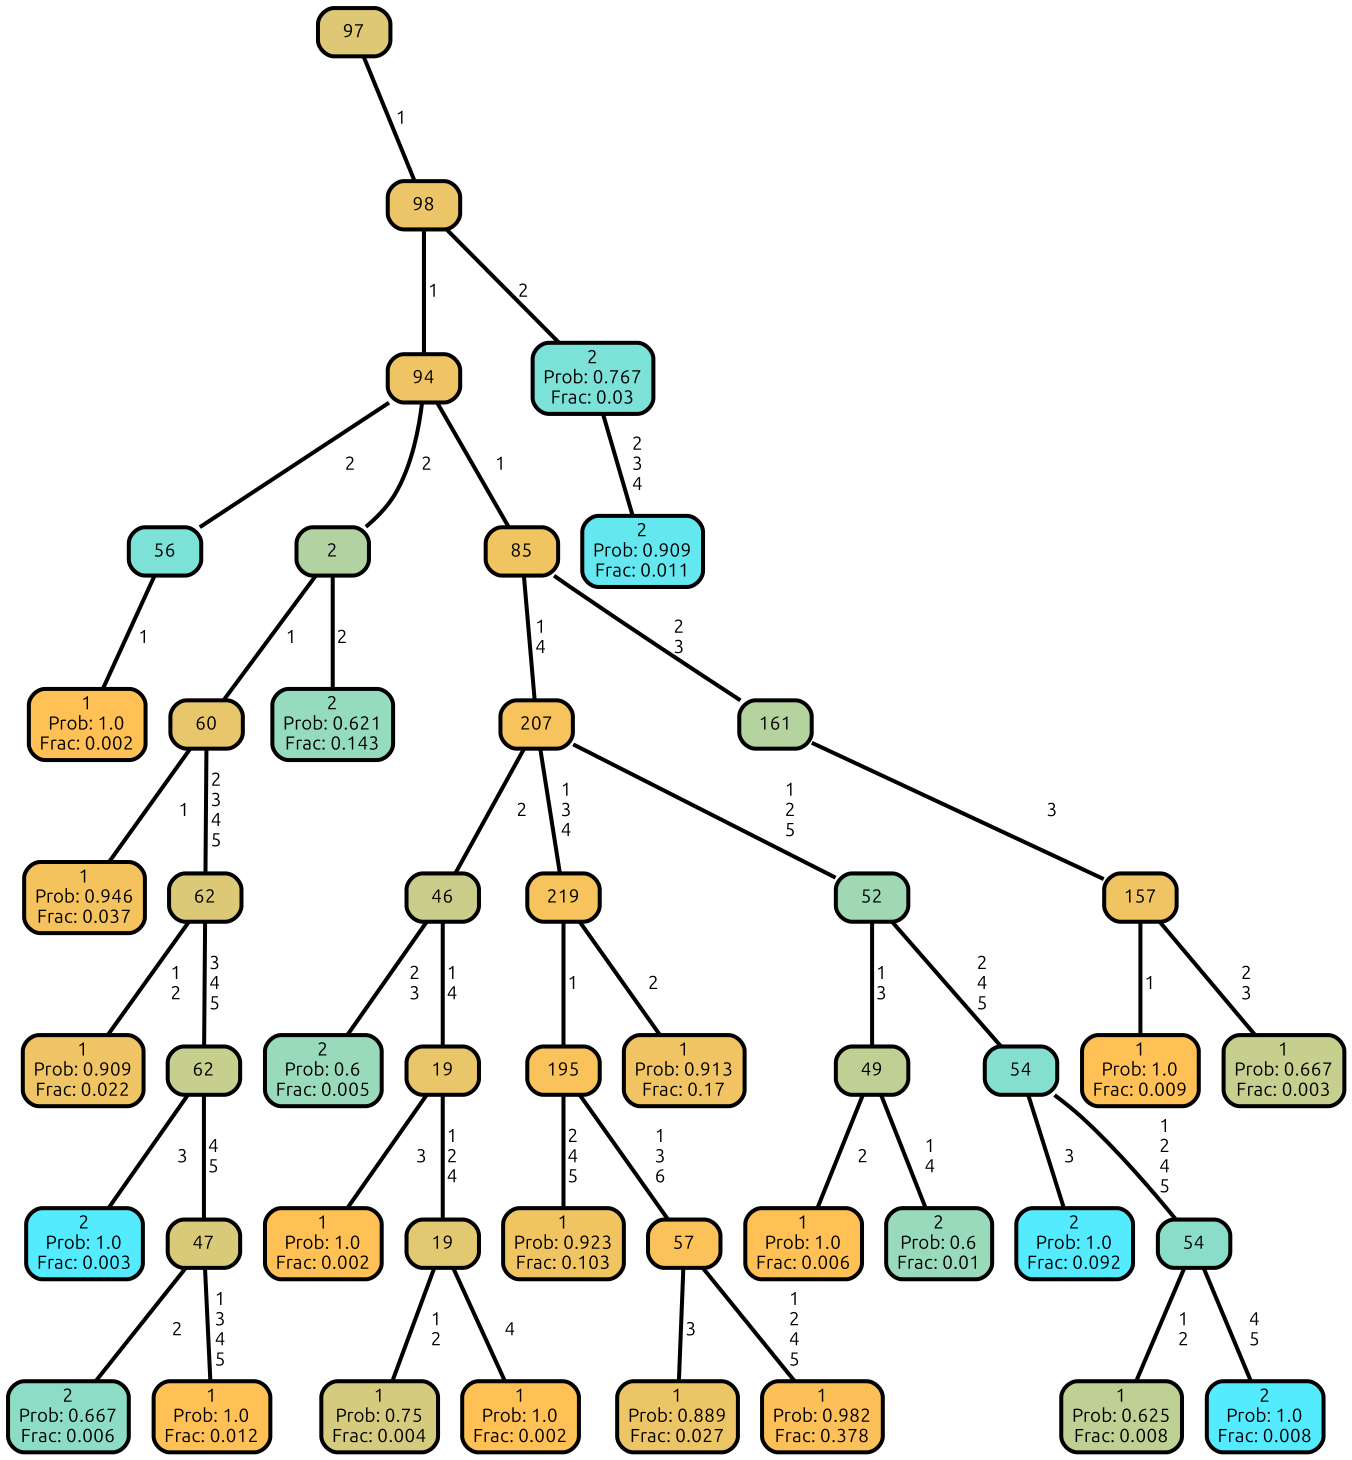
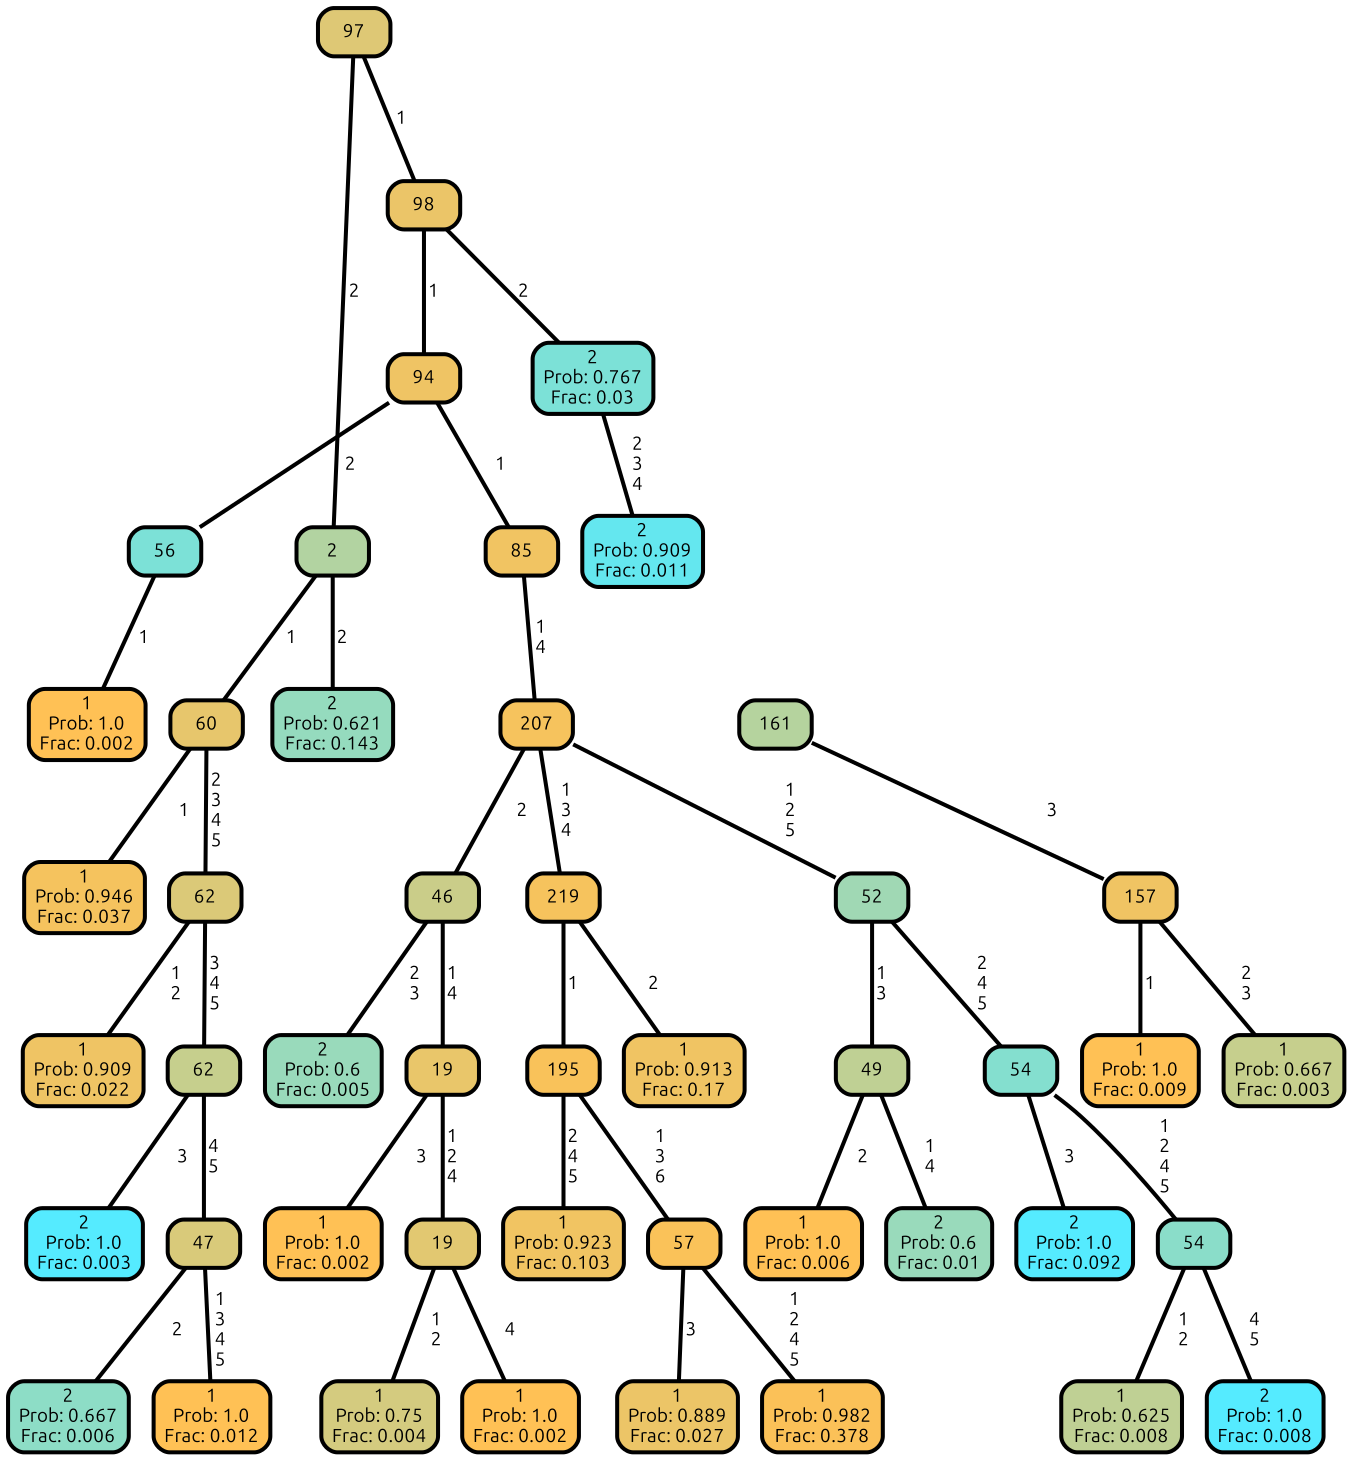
edge "94" -- "2": now "97" -- "2"
edge "85" -- "161": removed, label "2 3"
